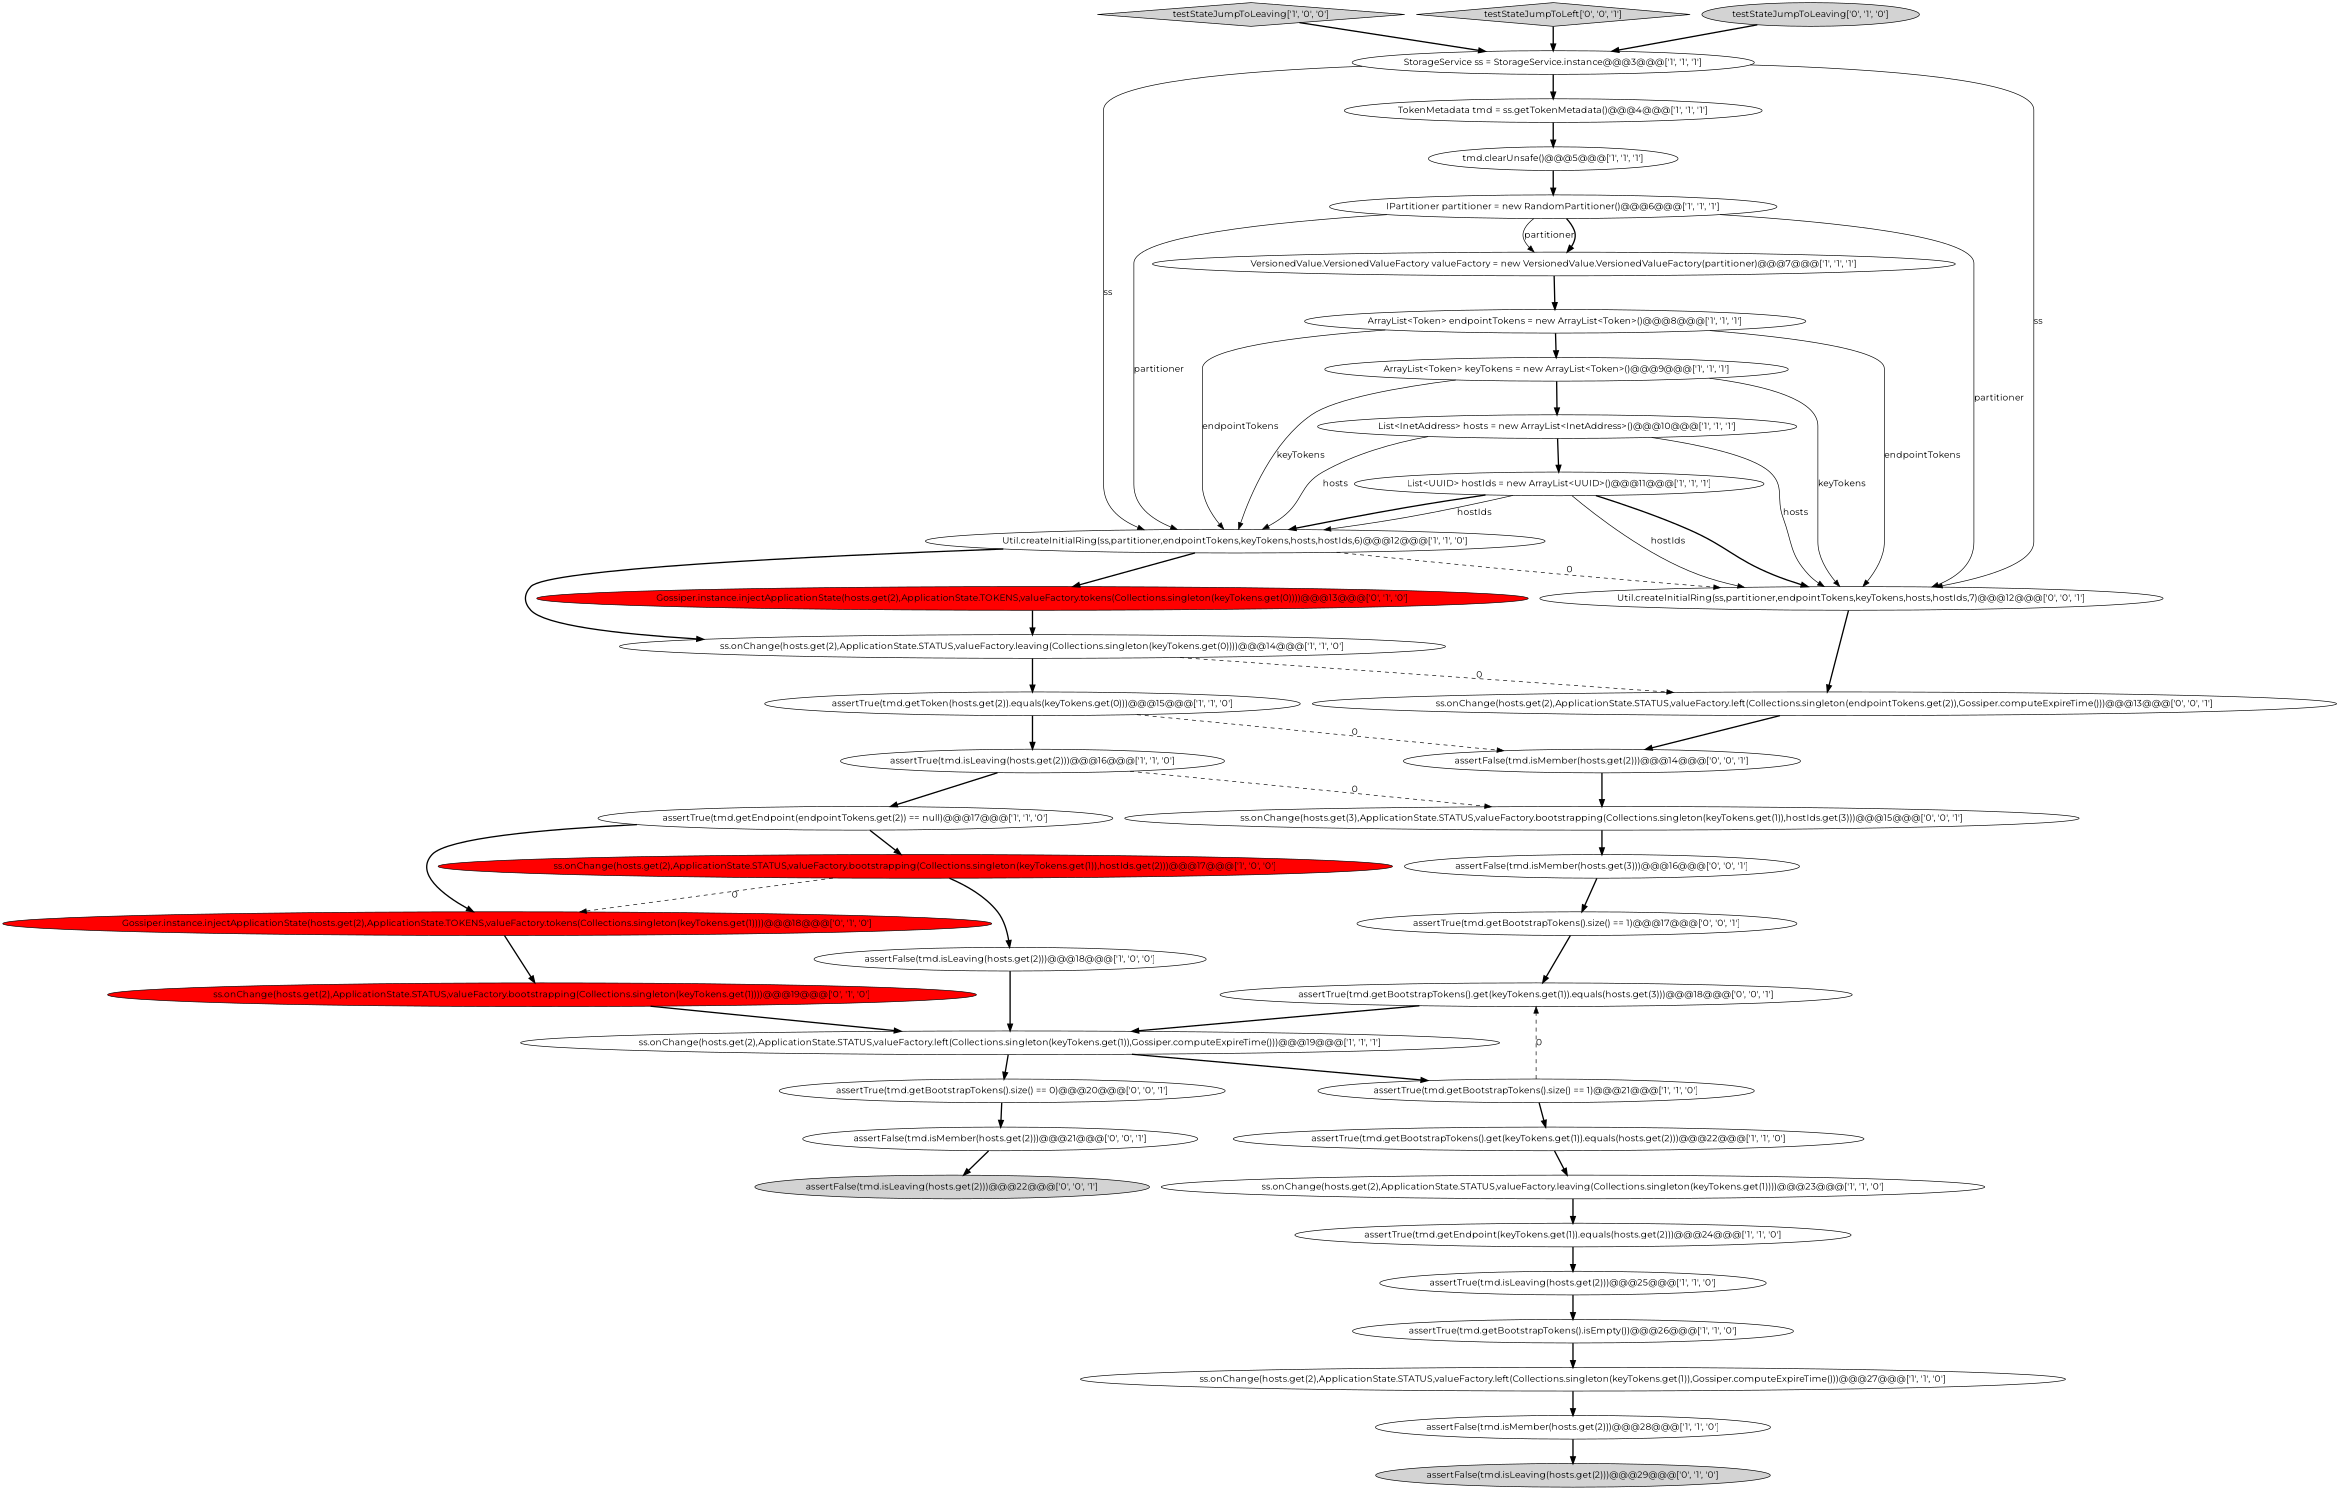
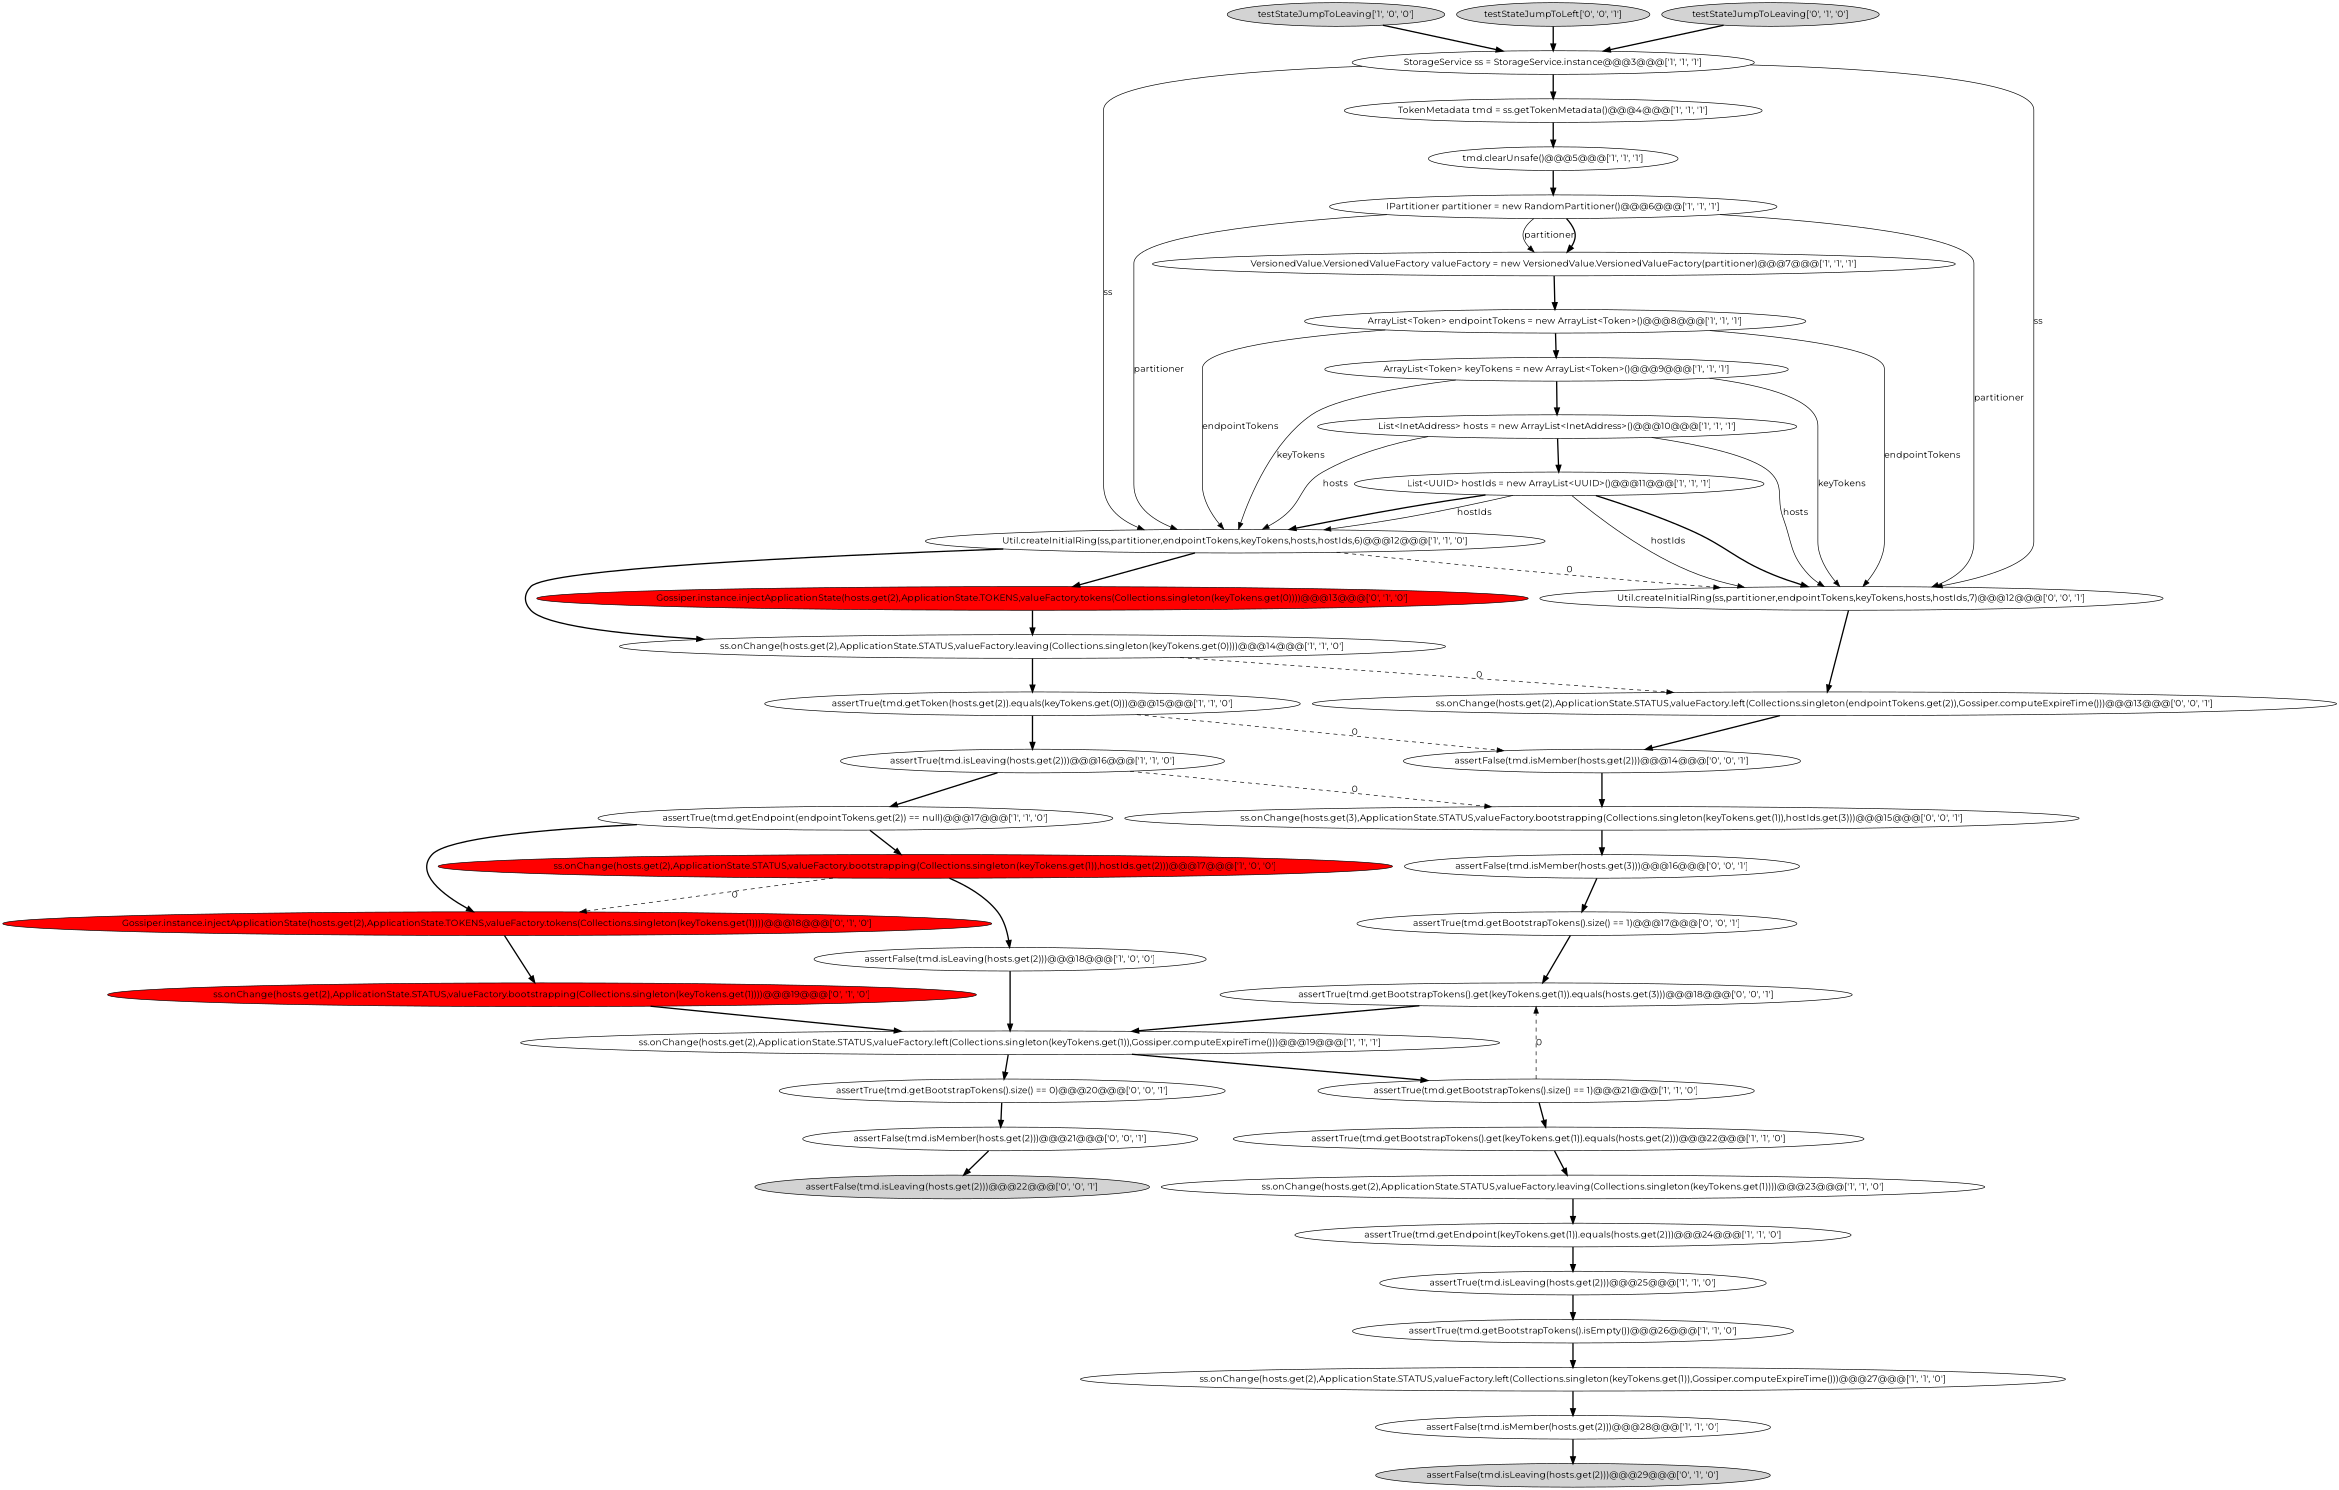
node "testStateJumpToLeaving['1', '0', '0']": shape diamond -> ellipse
node "testStateJumpToLeft['0', '0', '1']": shape diamond -> ellipse
